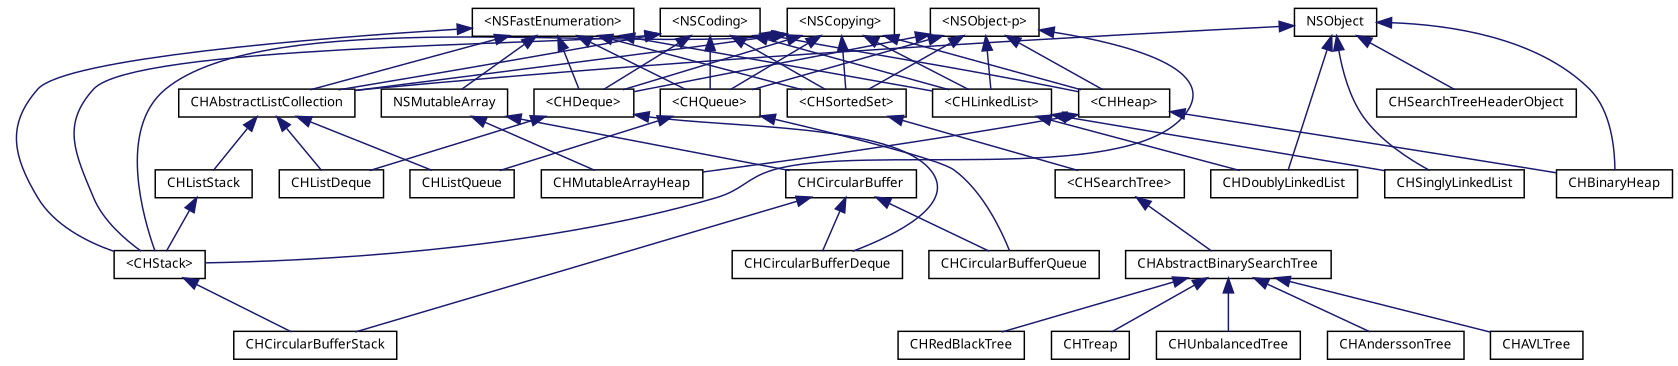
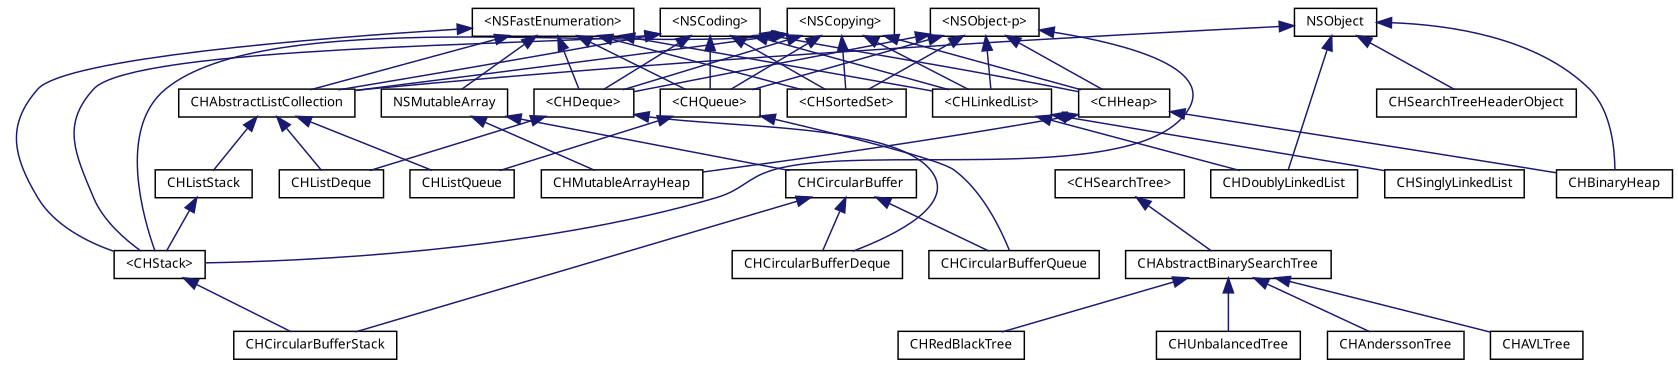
edge "CHSinglyLinkedList" -> "NSObject": removed
edge "<CHSearchTree>" -> "<CHSortedSet>": removed
node "CHTreap": removed
